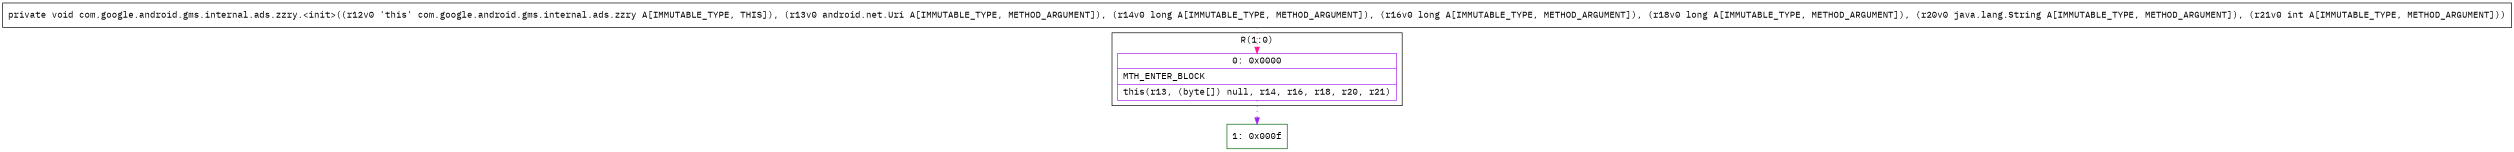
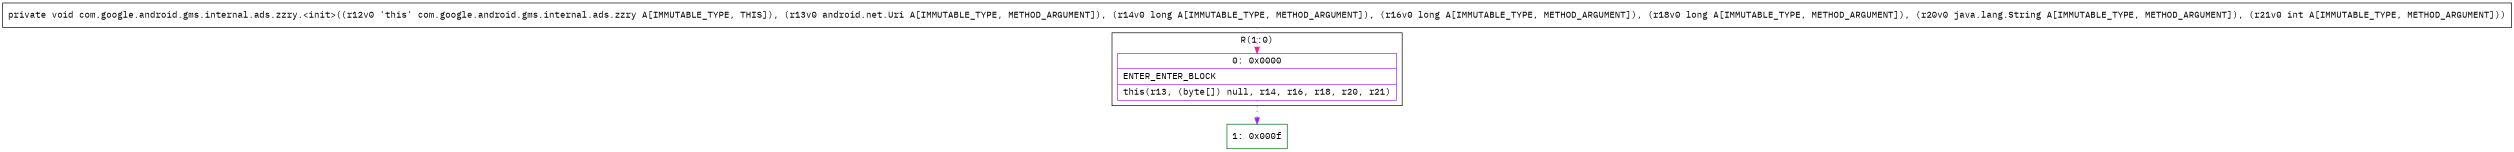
node "0: 0x0000": text "MTH_ENTER_BLOCK" -> "ENTER_ENTER_BLOCK"
